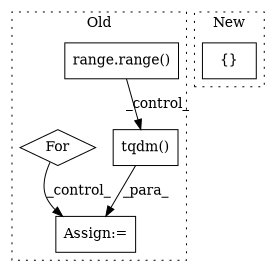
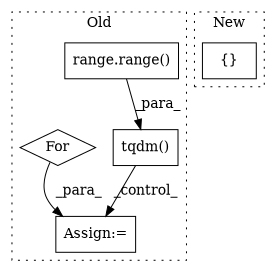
edge "range.range()" -> "tqdm()": label "_control_" -> "_para_"
edge "For" -> "Assign:=": label "_control_" -> "_para_"
edge "tqdm()" -> "Assign:=": label "_para_" -> "_control_"
